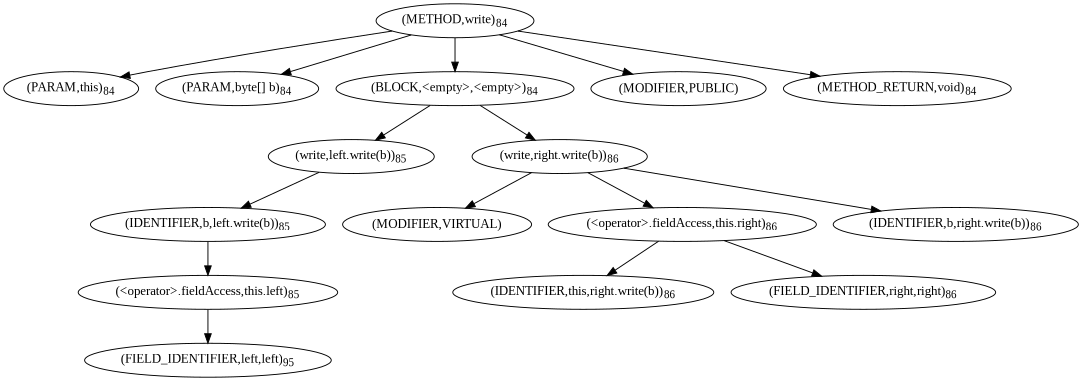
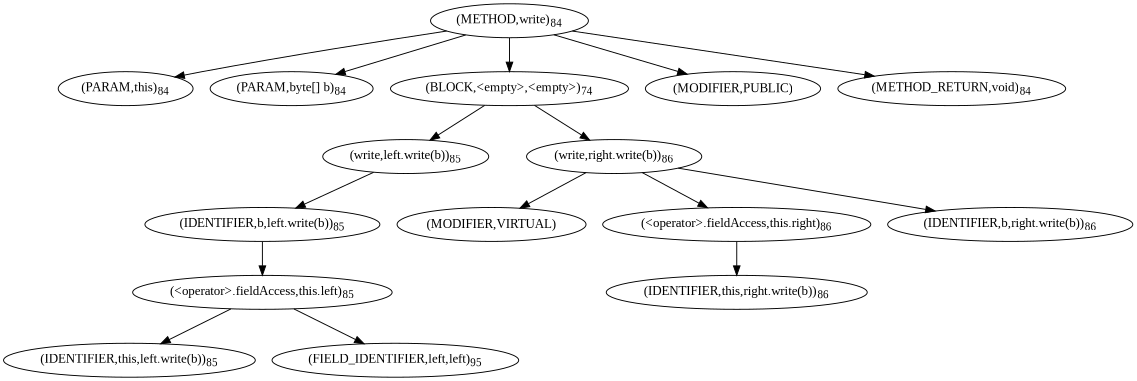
node "(BLOCK,<empty>,<empty>)": text "84" -> "74"
node "(FIELD_IDENTIFIER,right,right)": removed
node "(IDENTIFIER,this,left.write(b))": added
